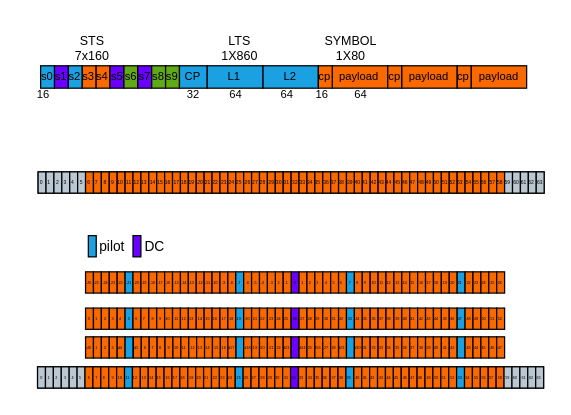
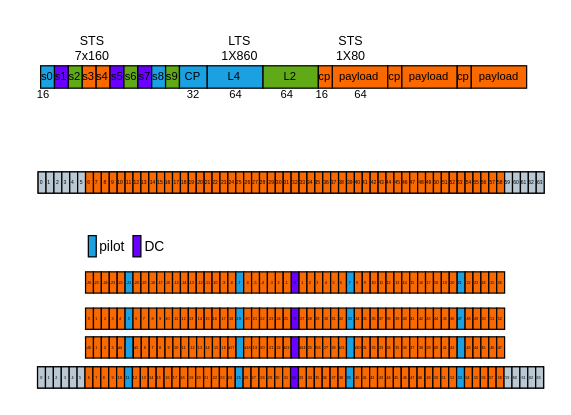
node "SYMBOL1X80": label "SYMBOL1X80" -> "STS1X80"
node "s2": fillcolor #1ba1e2 -> #60a917
node "s8": fillcolor #60a917 -> #1ba1e2
node "L1": label "L1" -> "L4"
node "L2": fillcolor #1ba1e2 -> #60a917
